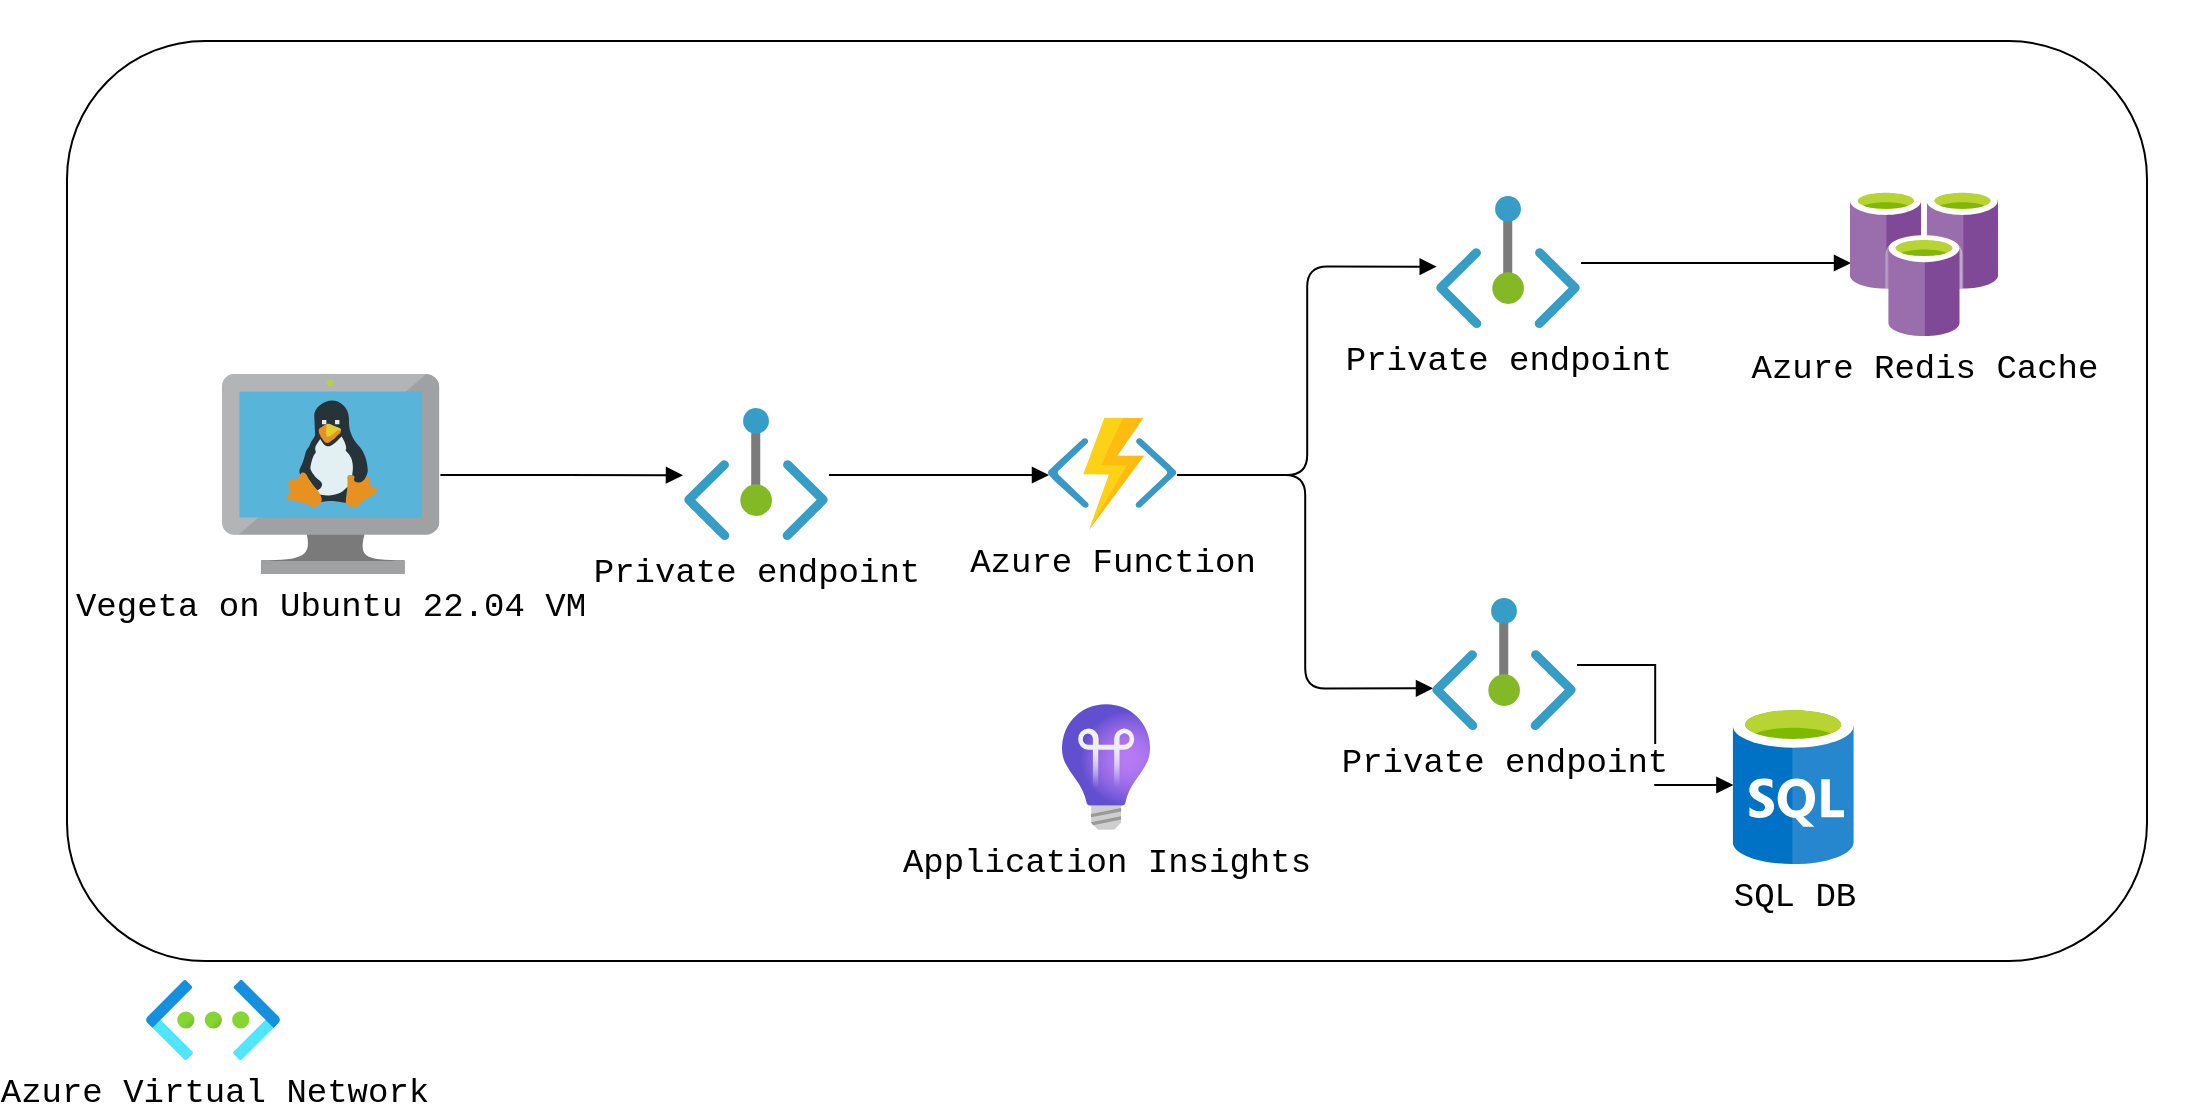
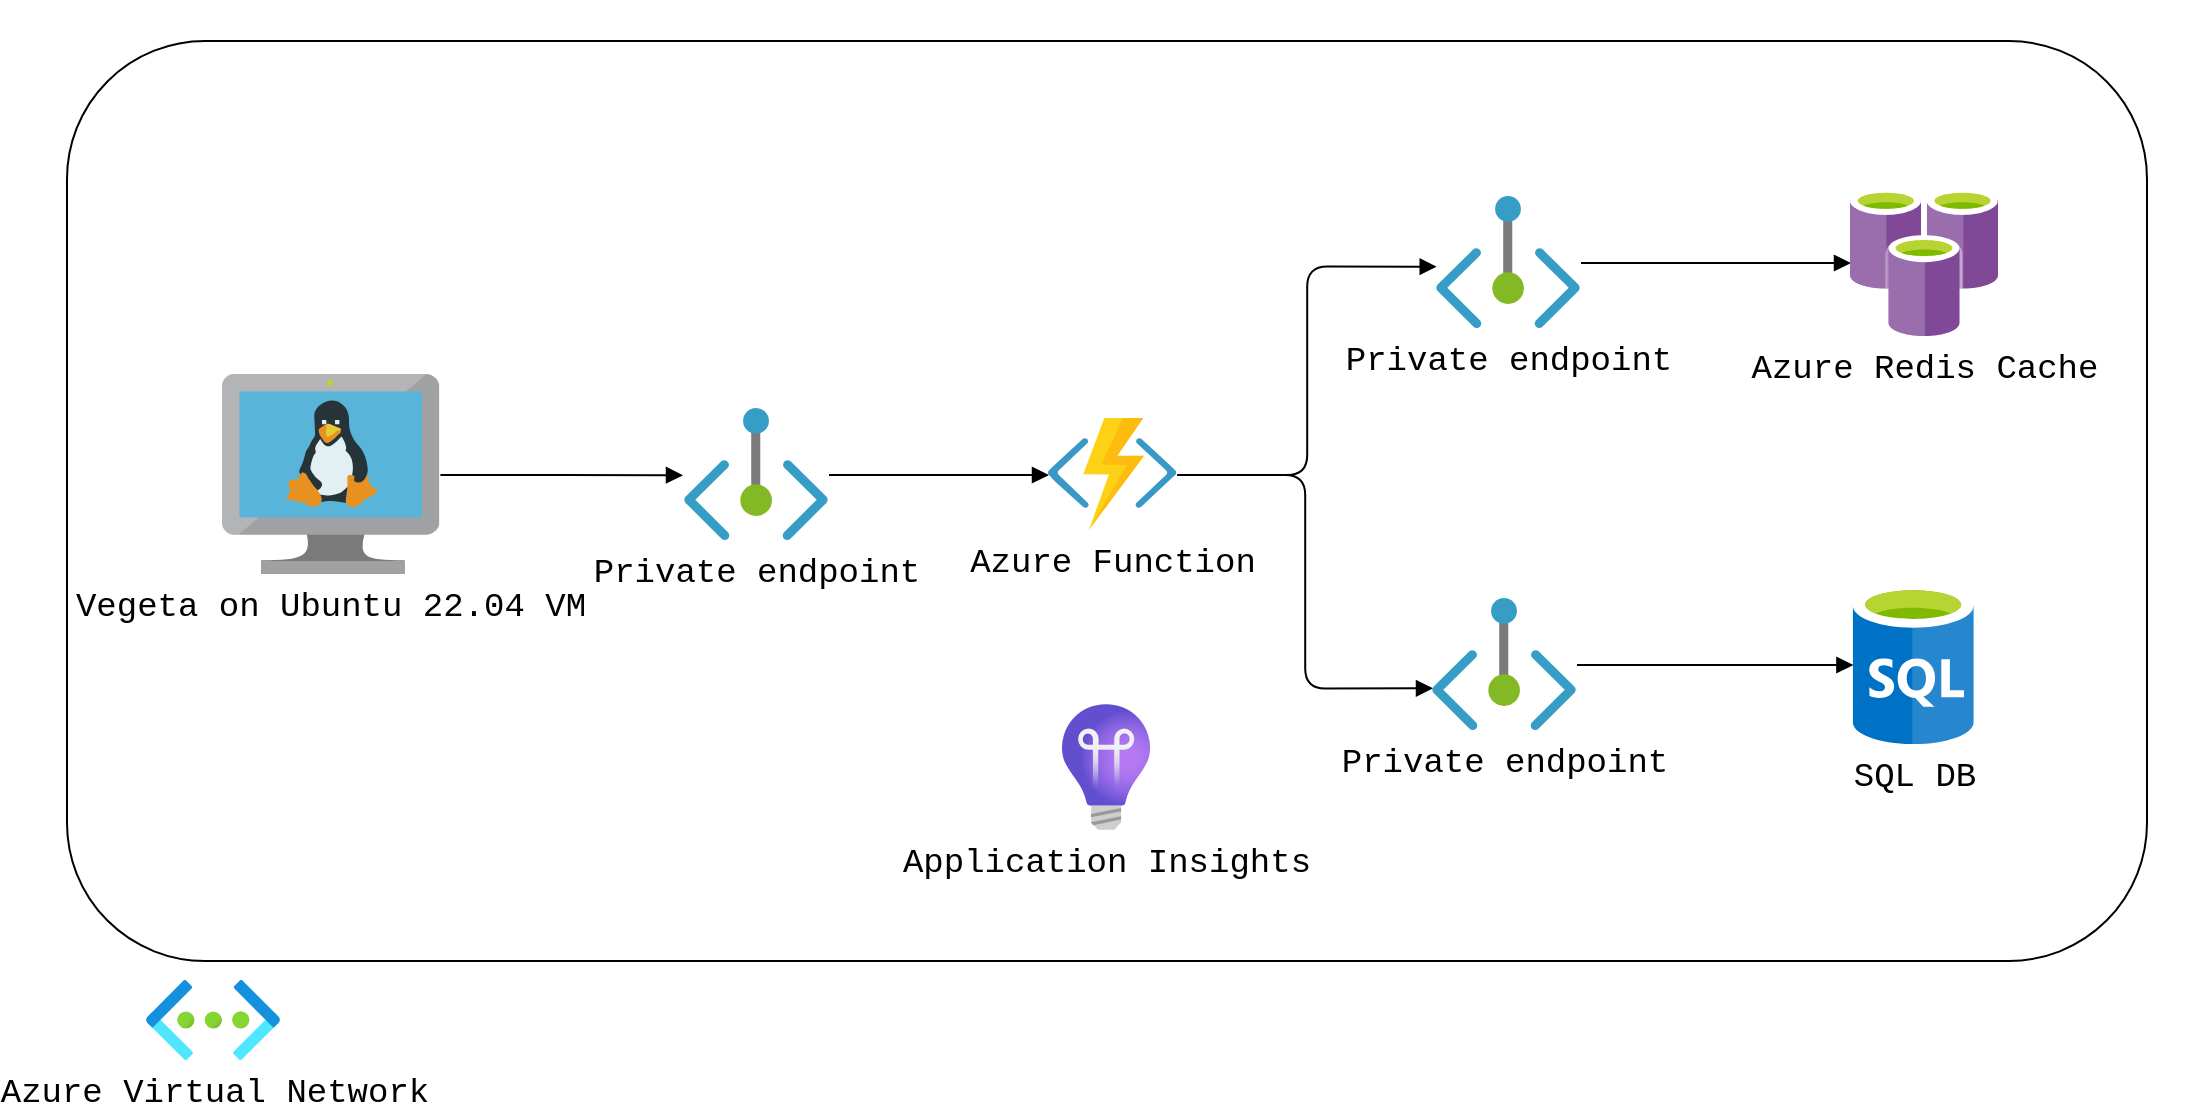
node "SQL DB": moved (1794, 785) -> (1914, 665)
